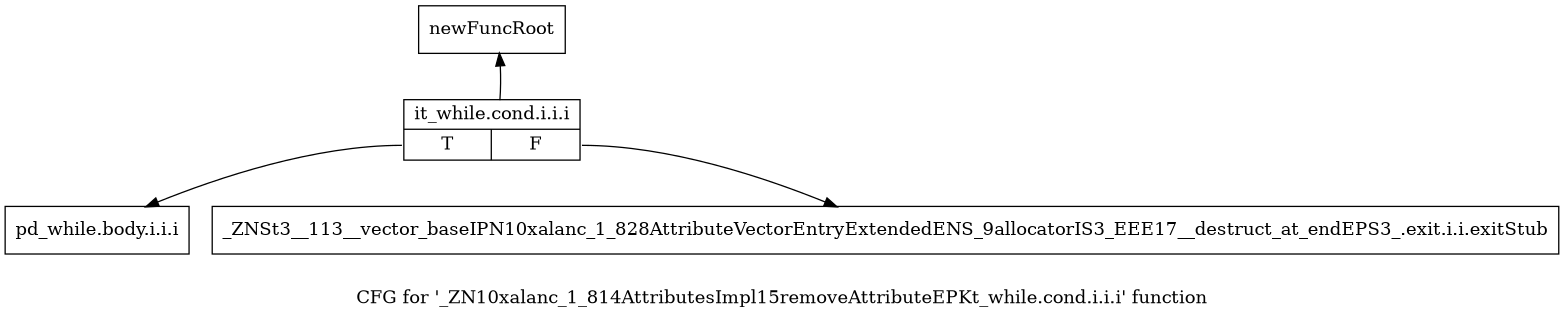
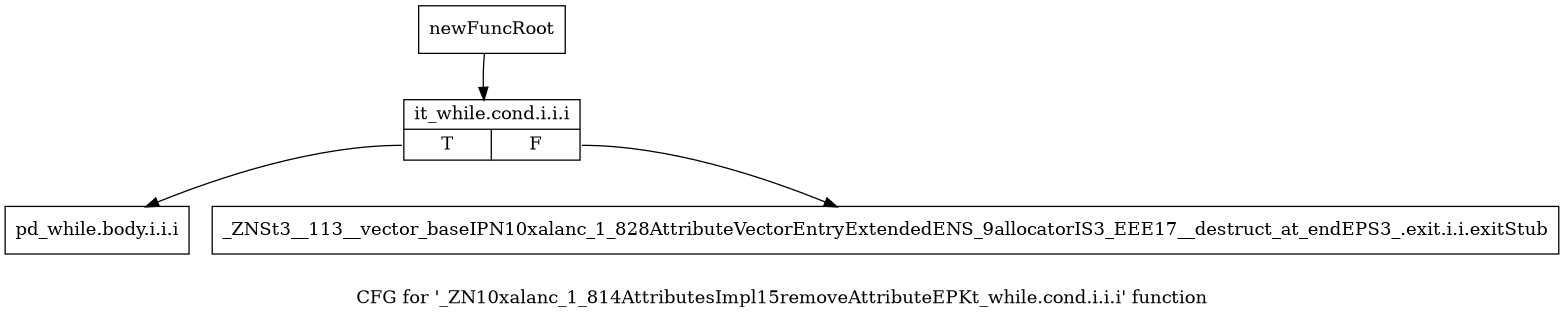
edge "it_while.cond.i.i.i" -> "newFuncRoot": reversed
